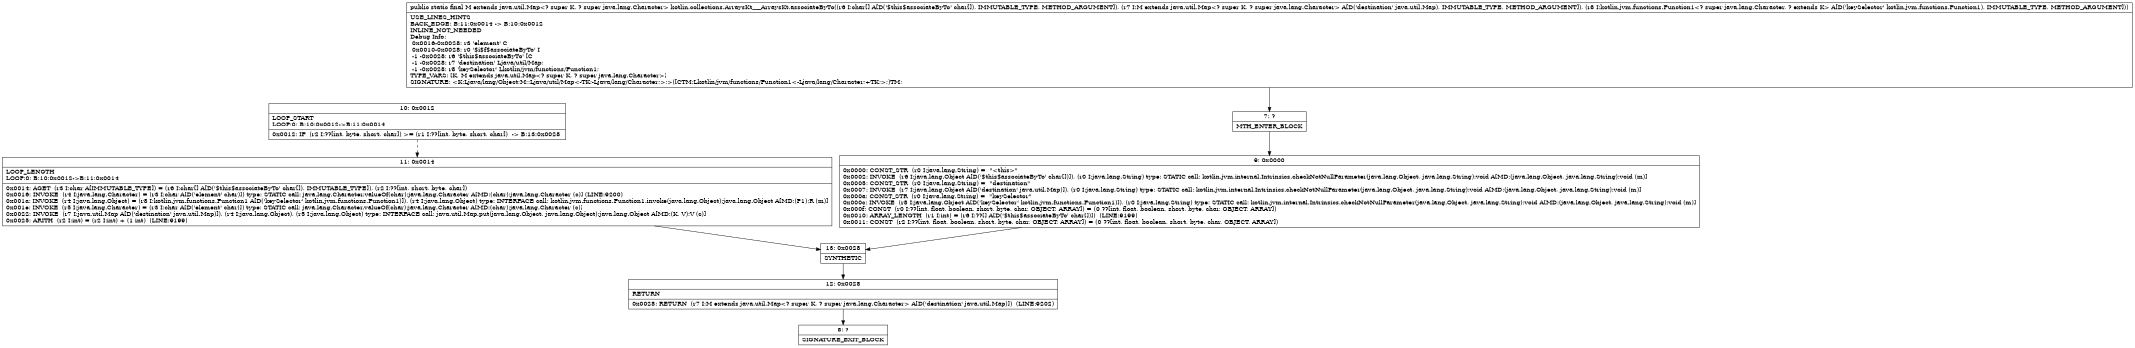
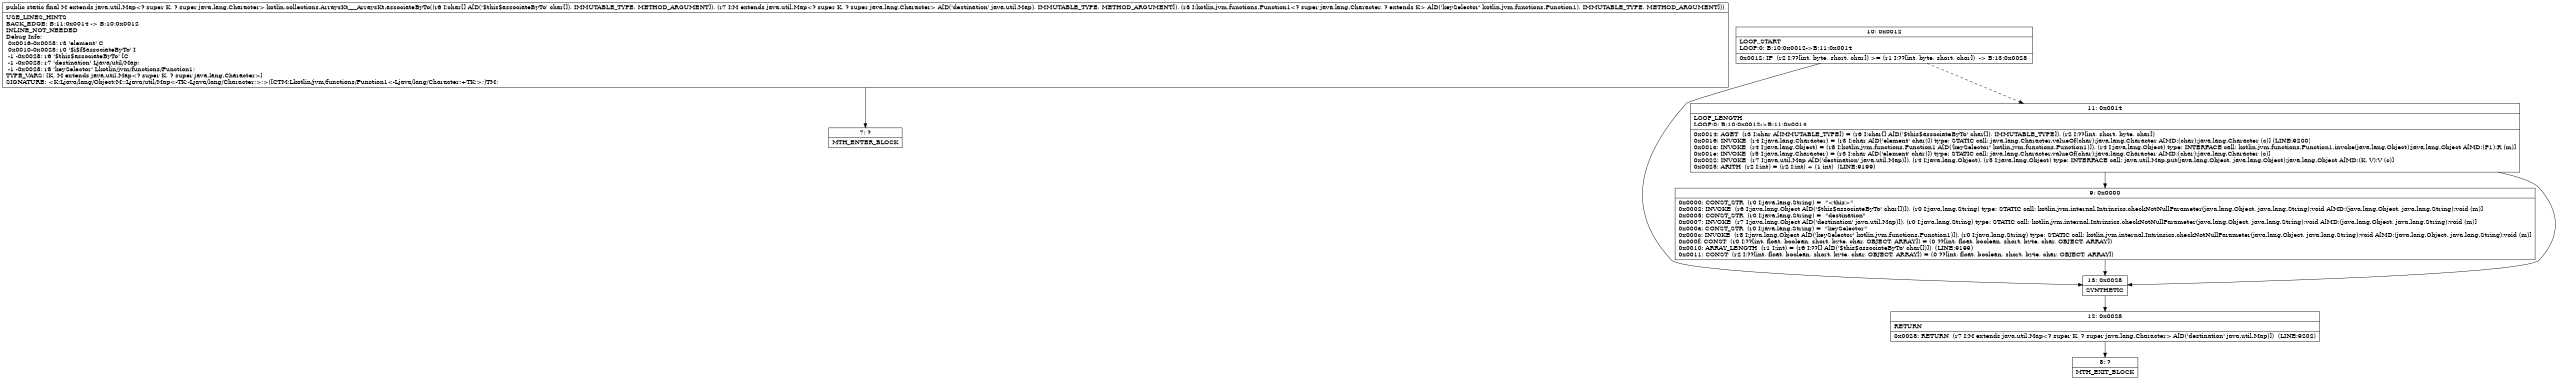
edge "7: ?" -> "9: 0x0000": now "11: 0x0014" -> "9: 0x0000"
edge "10: 0x0012" -> "13: 0x0028": added
node "8: ?": text "SIGNATURE_EXIT_BLOCK" -> "MTH_EXIT_BLOCK"
